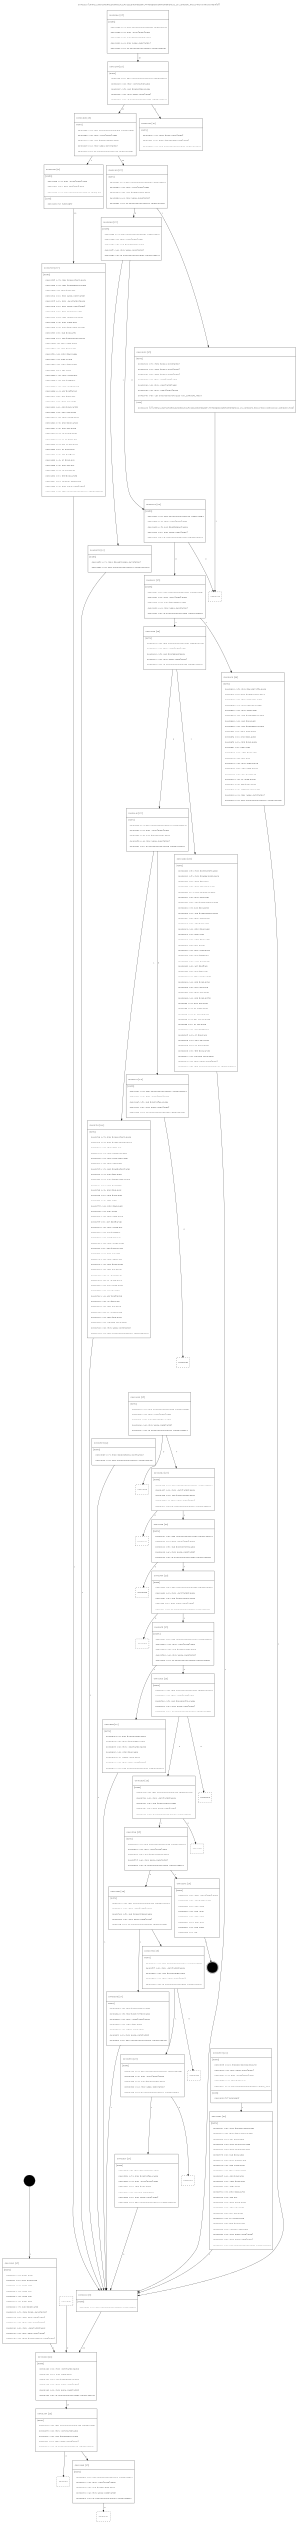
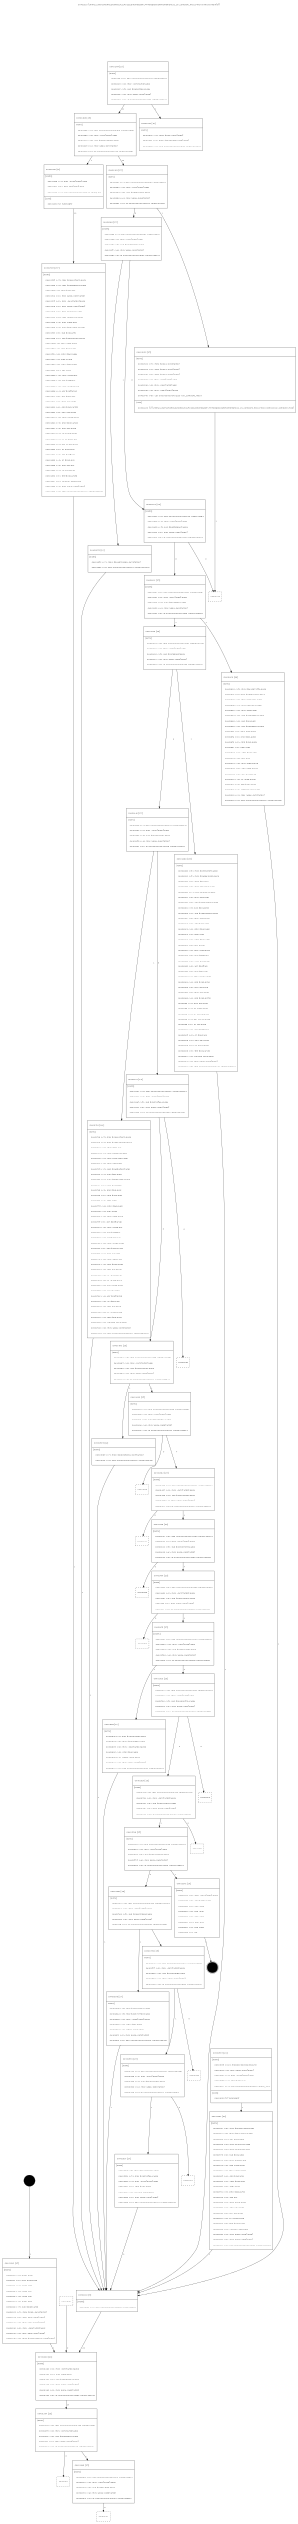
node "0x401386 [25]": removed
node "0x401480 [25]": added
